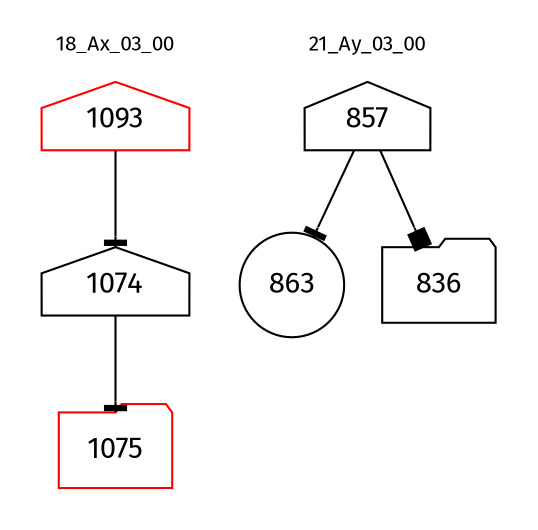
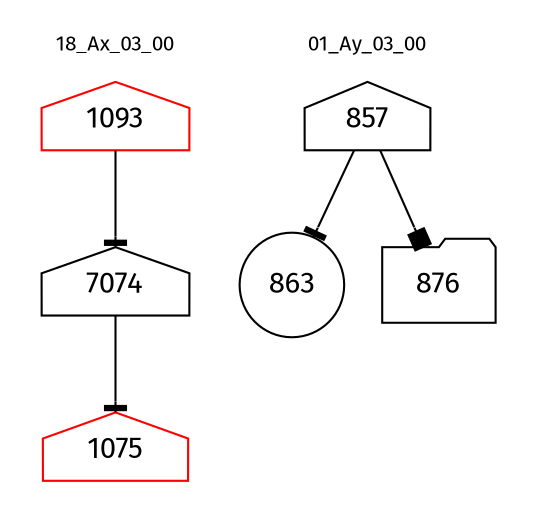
cluster "21_Ay_03_00": label "21_Ay_03_00" -> "01_Ay_03_00"
node "1074": label "1074" -> "7074"
node "836": label "836" -> "876"
node "1075": shape folder -> house
